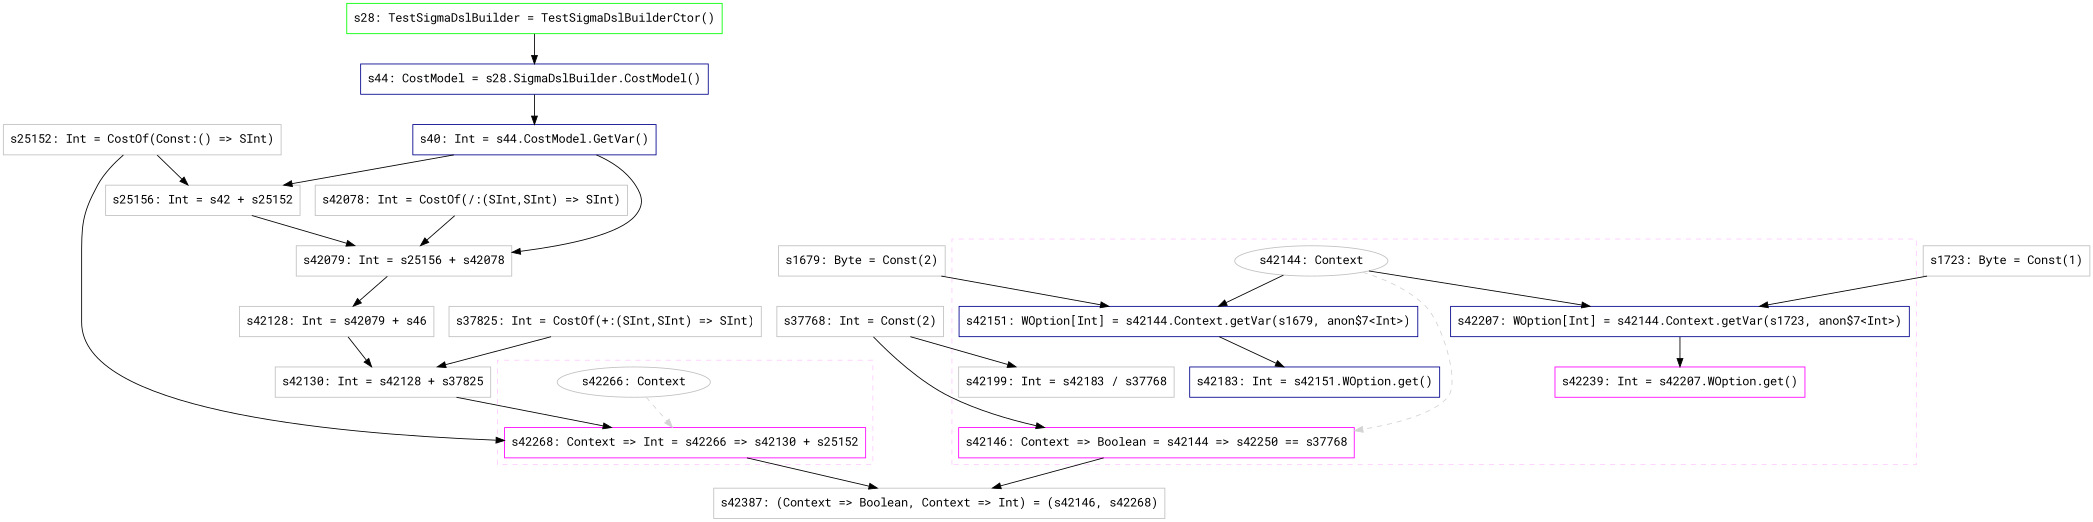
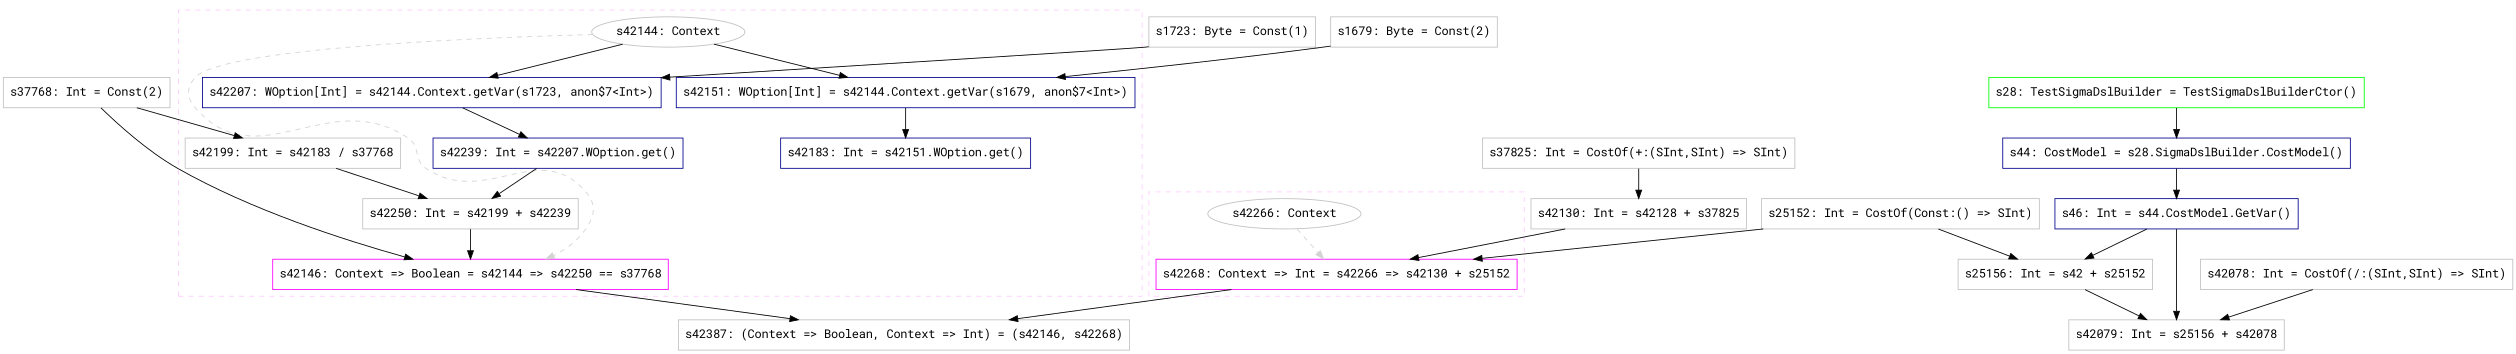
node "s40: Int = s44.CostModel.GetVar()": label "s40: Int = s44.CostModel.GetVar()" -> "s46: Int = s44.CostModel.GetVar()"
node "s42250: Int = s42199 + s42239": added
node "s42128: Int = s42079 + s46": removed
node "s42239: Int = s42207.WOption.get()": color magenta -> darkblue
